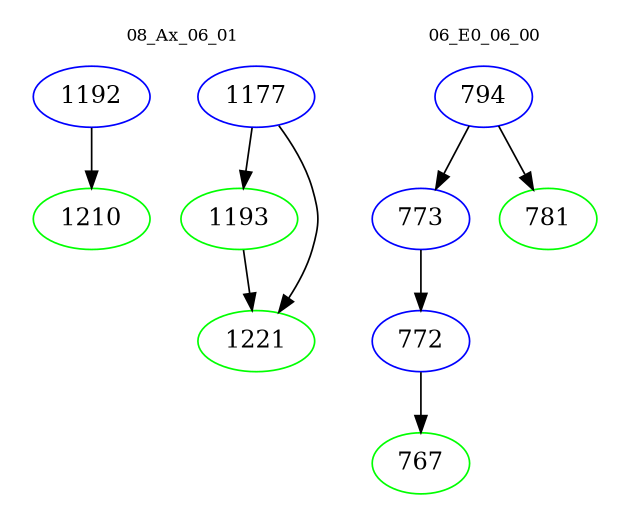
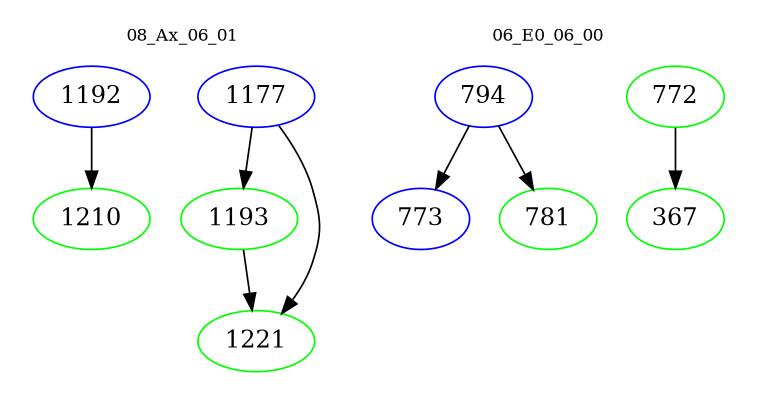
edge "773" -> "772": removed
node "772": color blue -> green
node "767": label "767" -> "367"
